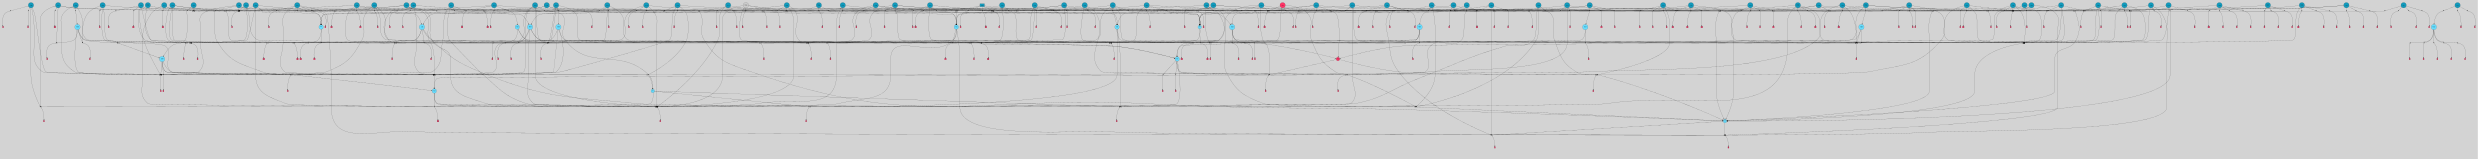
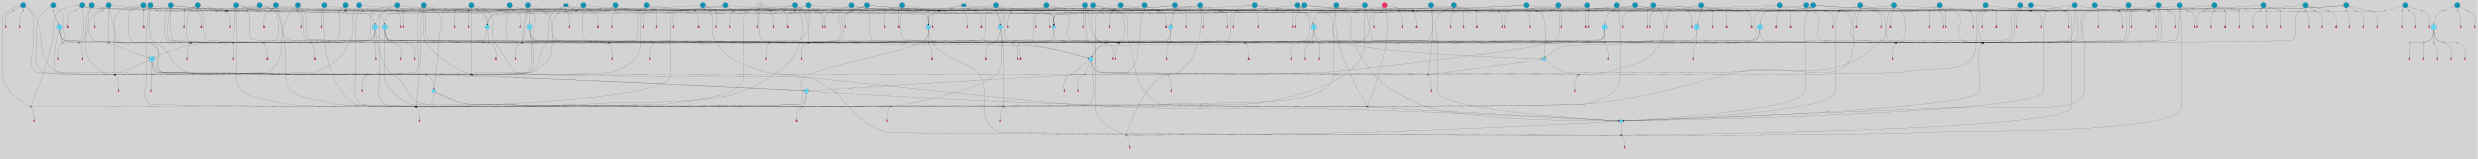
node "T346": shape circle -> box
node "11": removed
node "T3": fillcolor #ff3366 -> #66ddff
